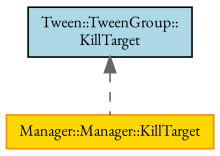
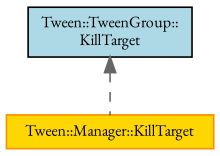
node "Manager::Manager::KillTarget": label "Manager::Manager::KillTarget" -> "Tween::Manager::KillTarget"
